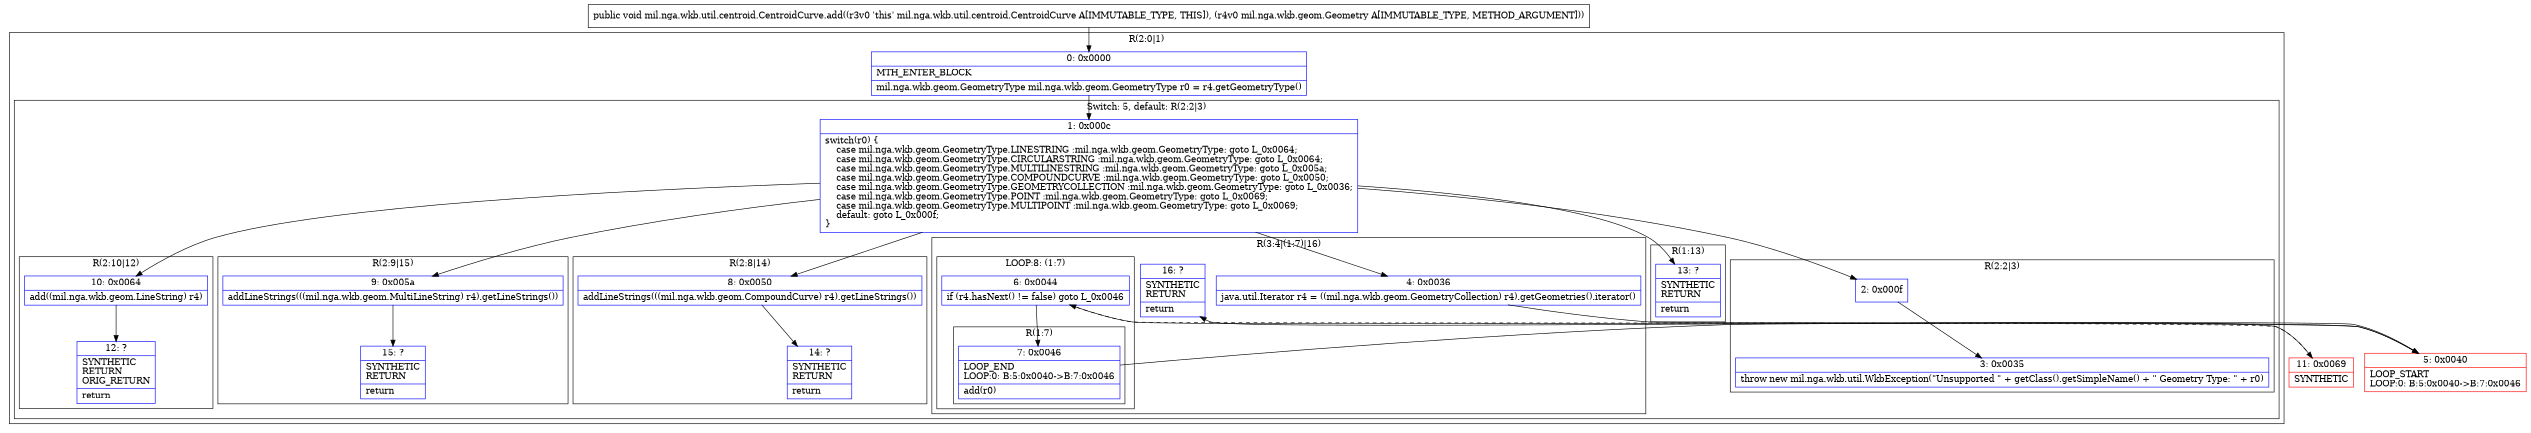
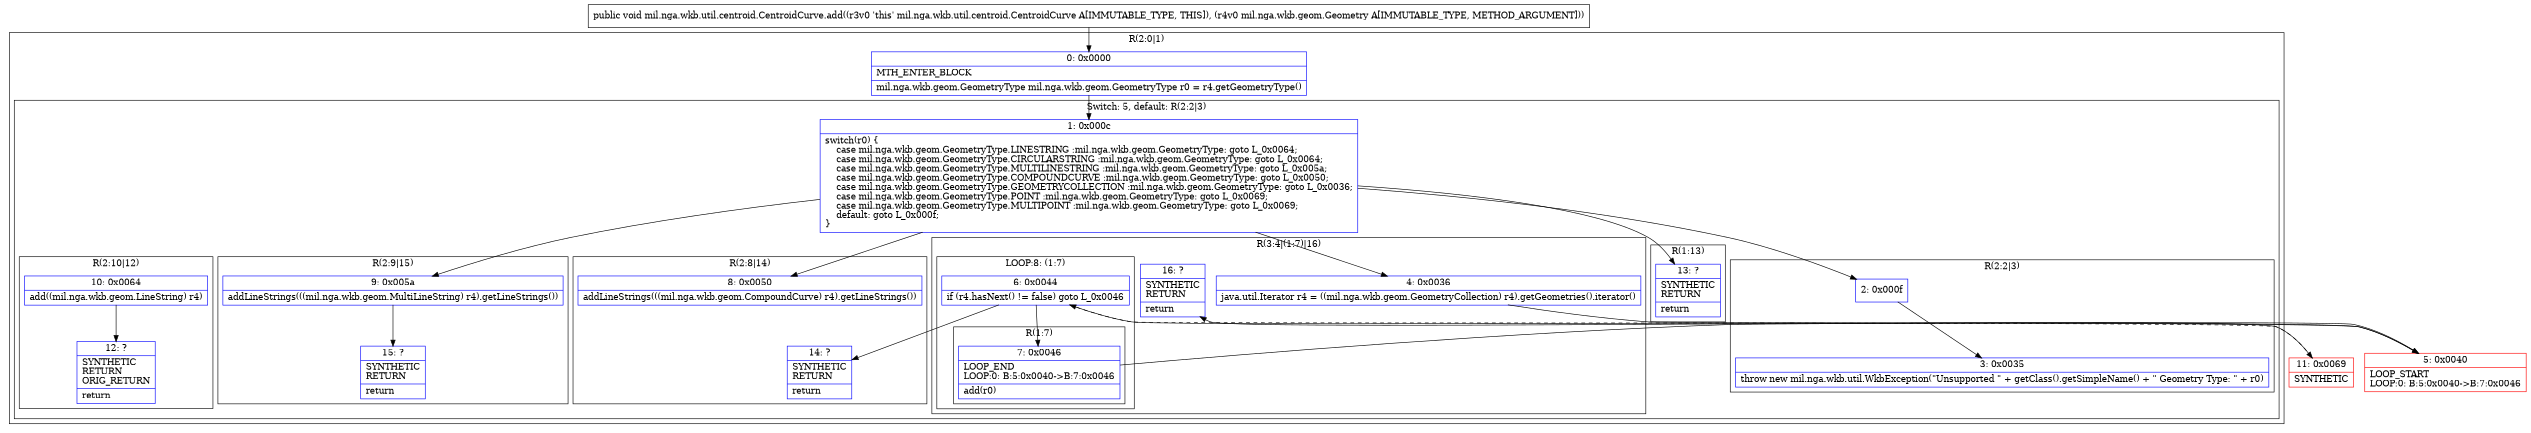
edge "1: 0x000c" -> "10: 0x0064": removed
edge "8: 0x0050" -> "14: ?": now "6: 0x0044" -> "14: ?"
